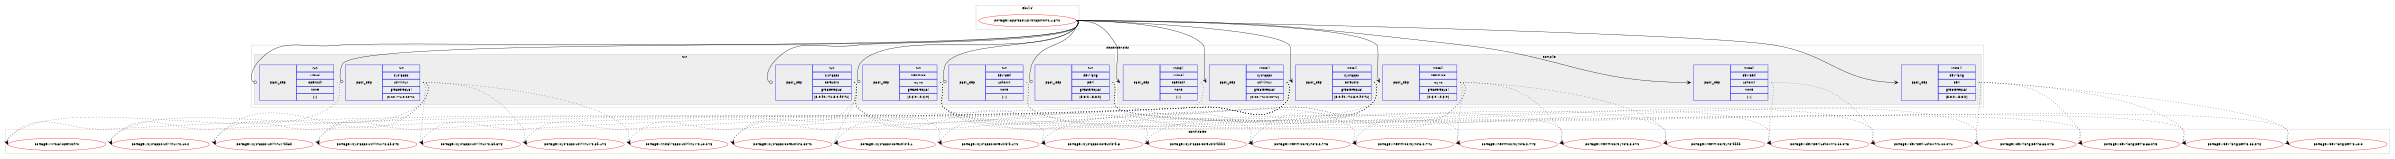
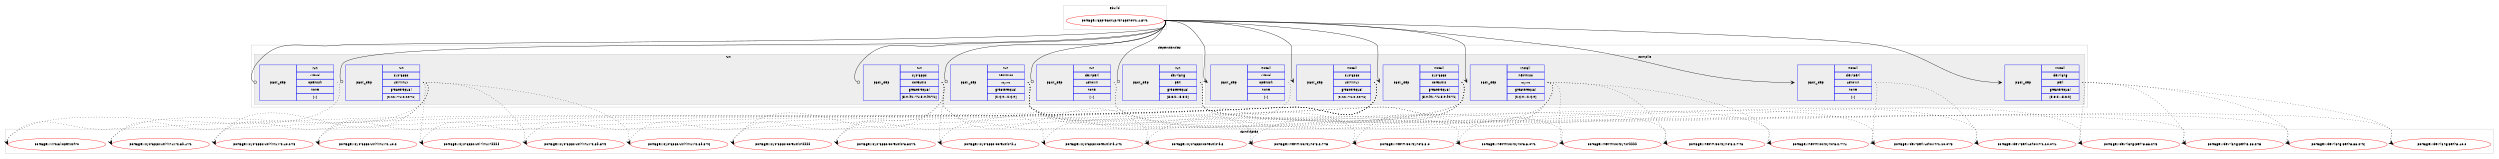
node "portage://sys-apps/util-linux-9989": label "portage://sys-apps/util-linux-9989" -> "portage://sys-apps/util-linux-9999"
node "portage://install-apps/util-linux-2.40.1-r3": label "portage://install-apps/util-linux-2.40.1-r3" -> "portage://sys-apps/util-linux-2.40.1-r3"
node "portage://net-misc/rsync-3.3.0": added
